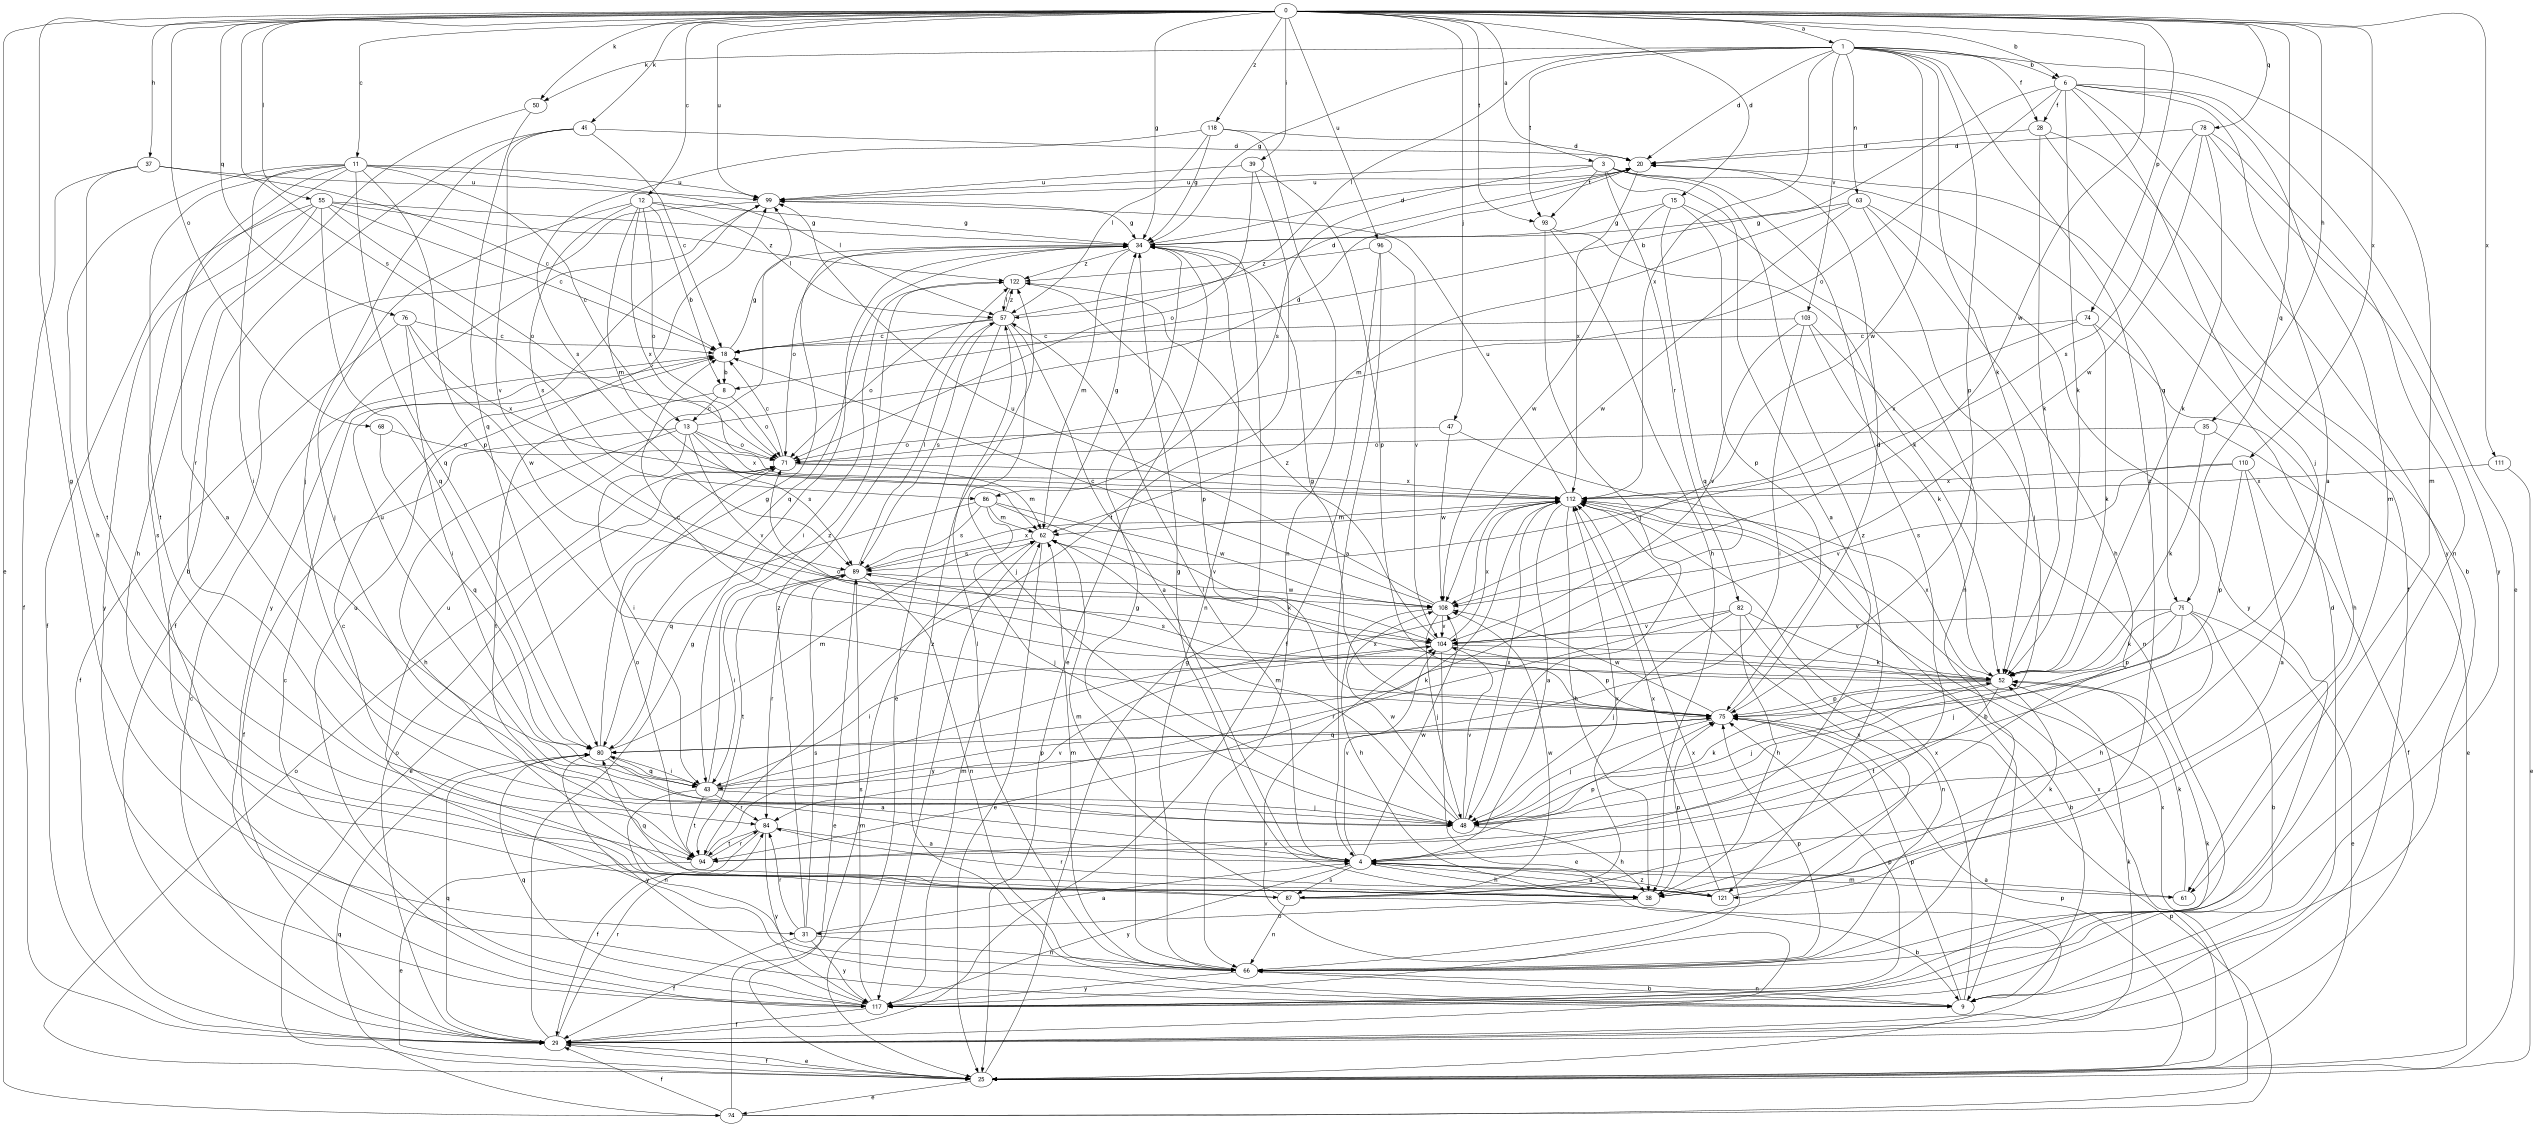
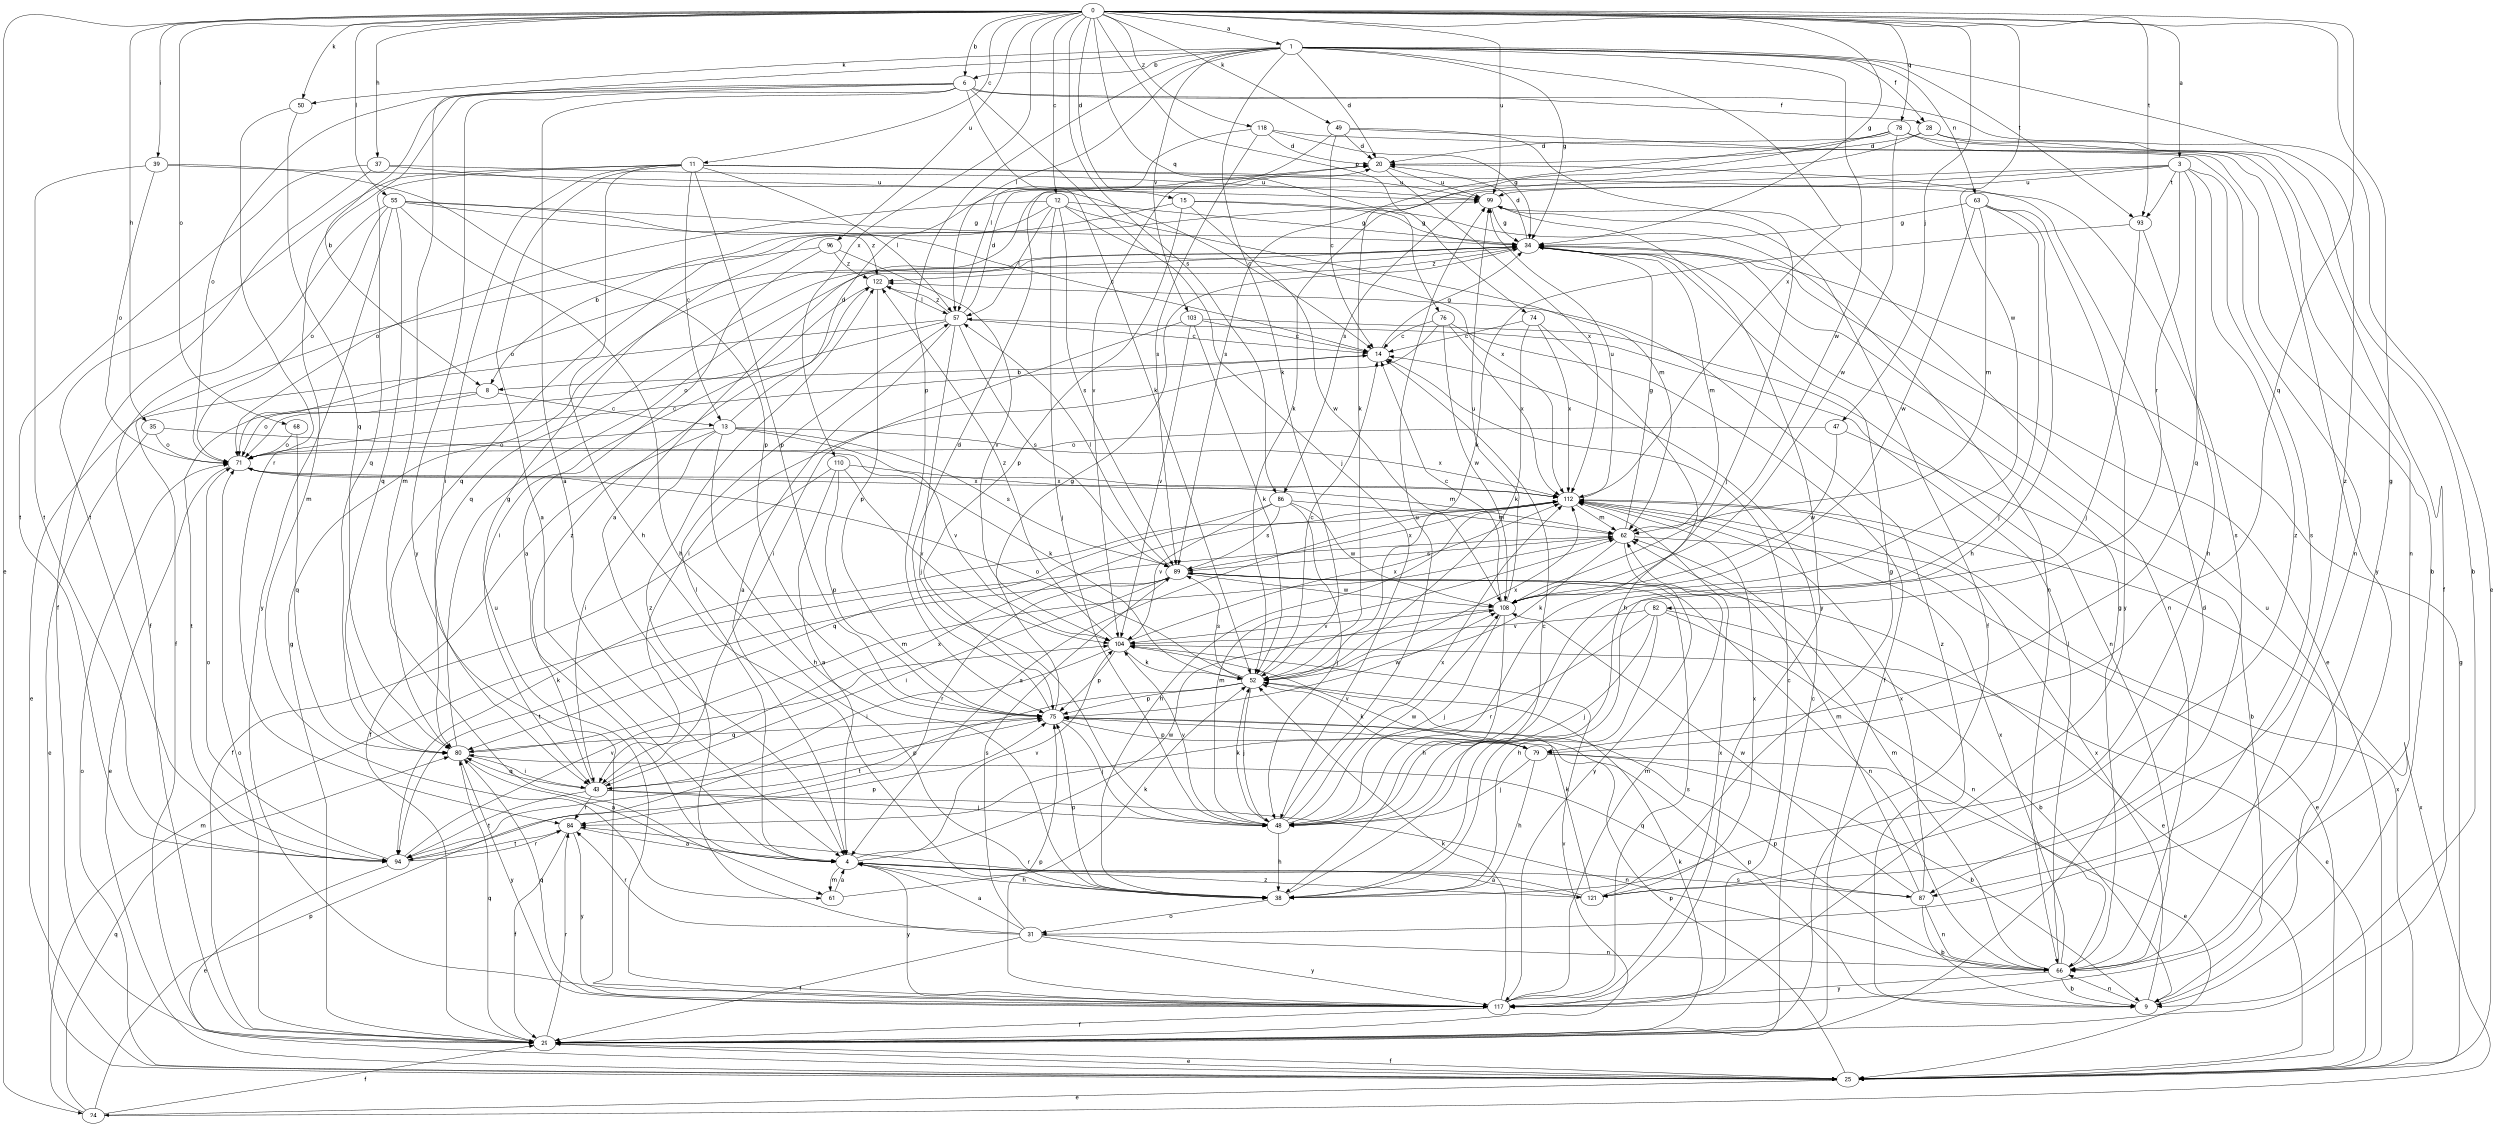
node "18": label "18" -> "14"
node "111": removed
edge "79" -> "75": reversed
